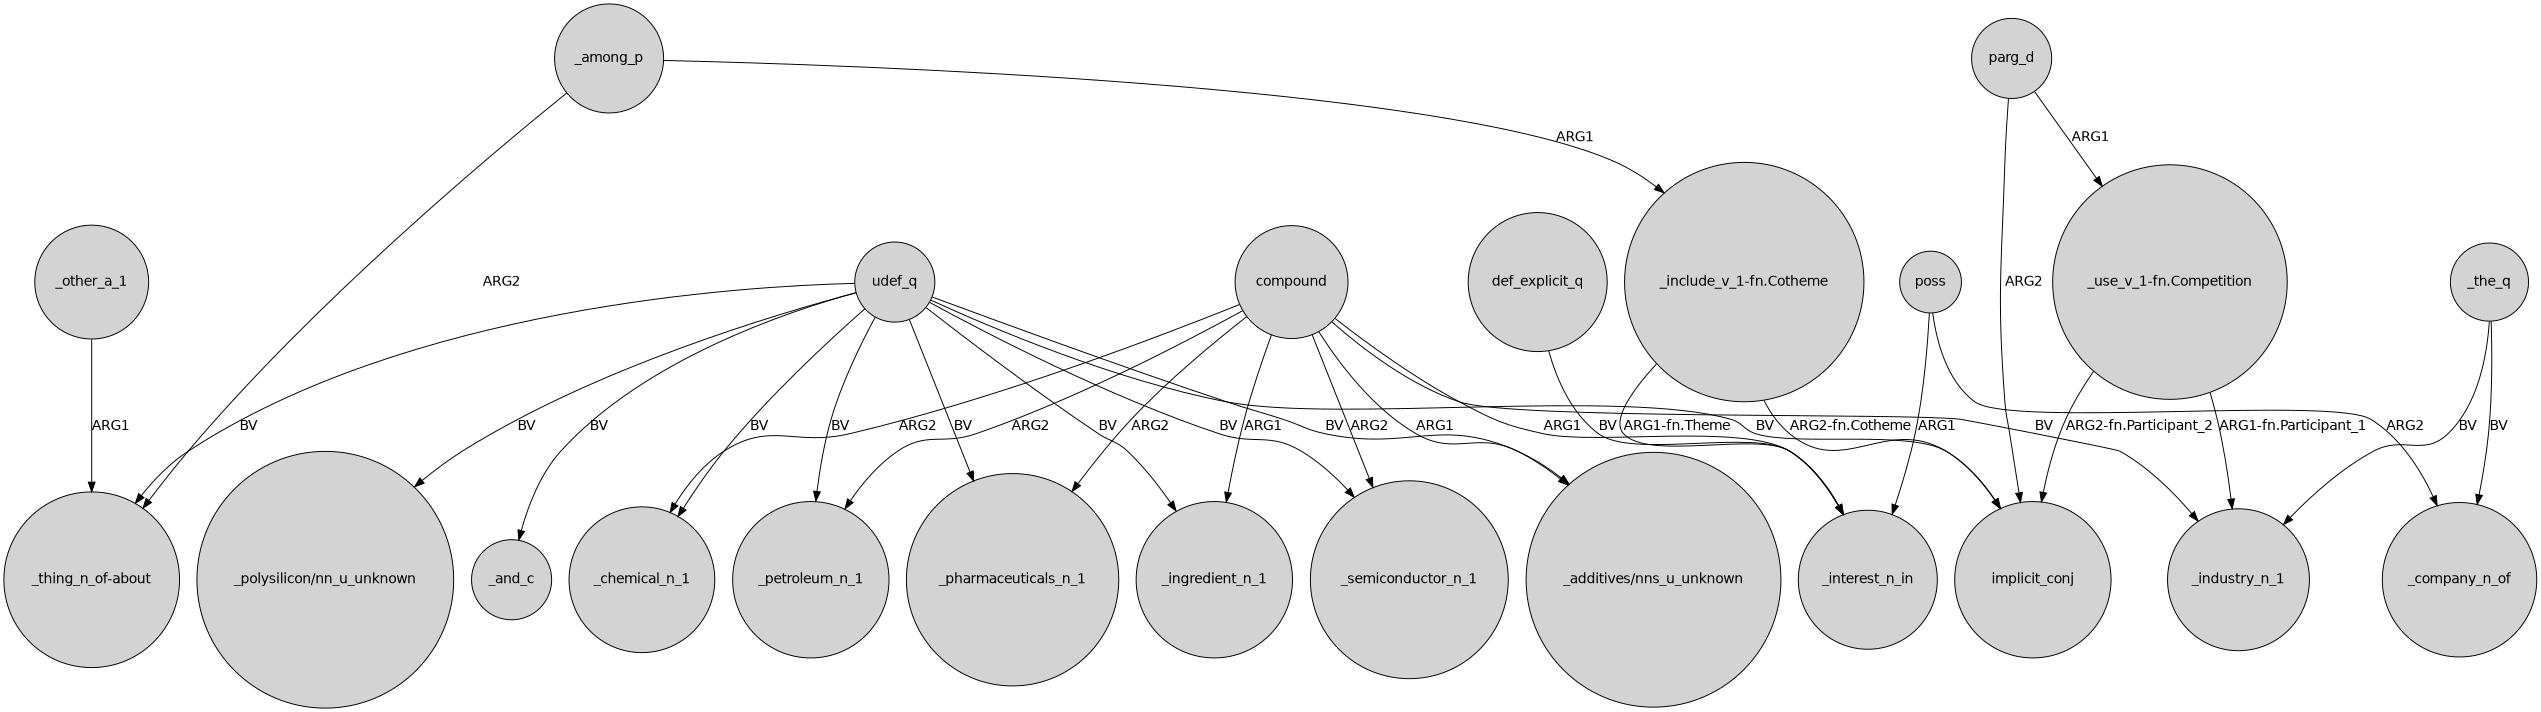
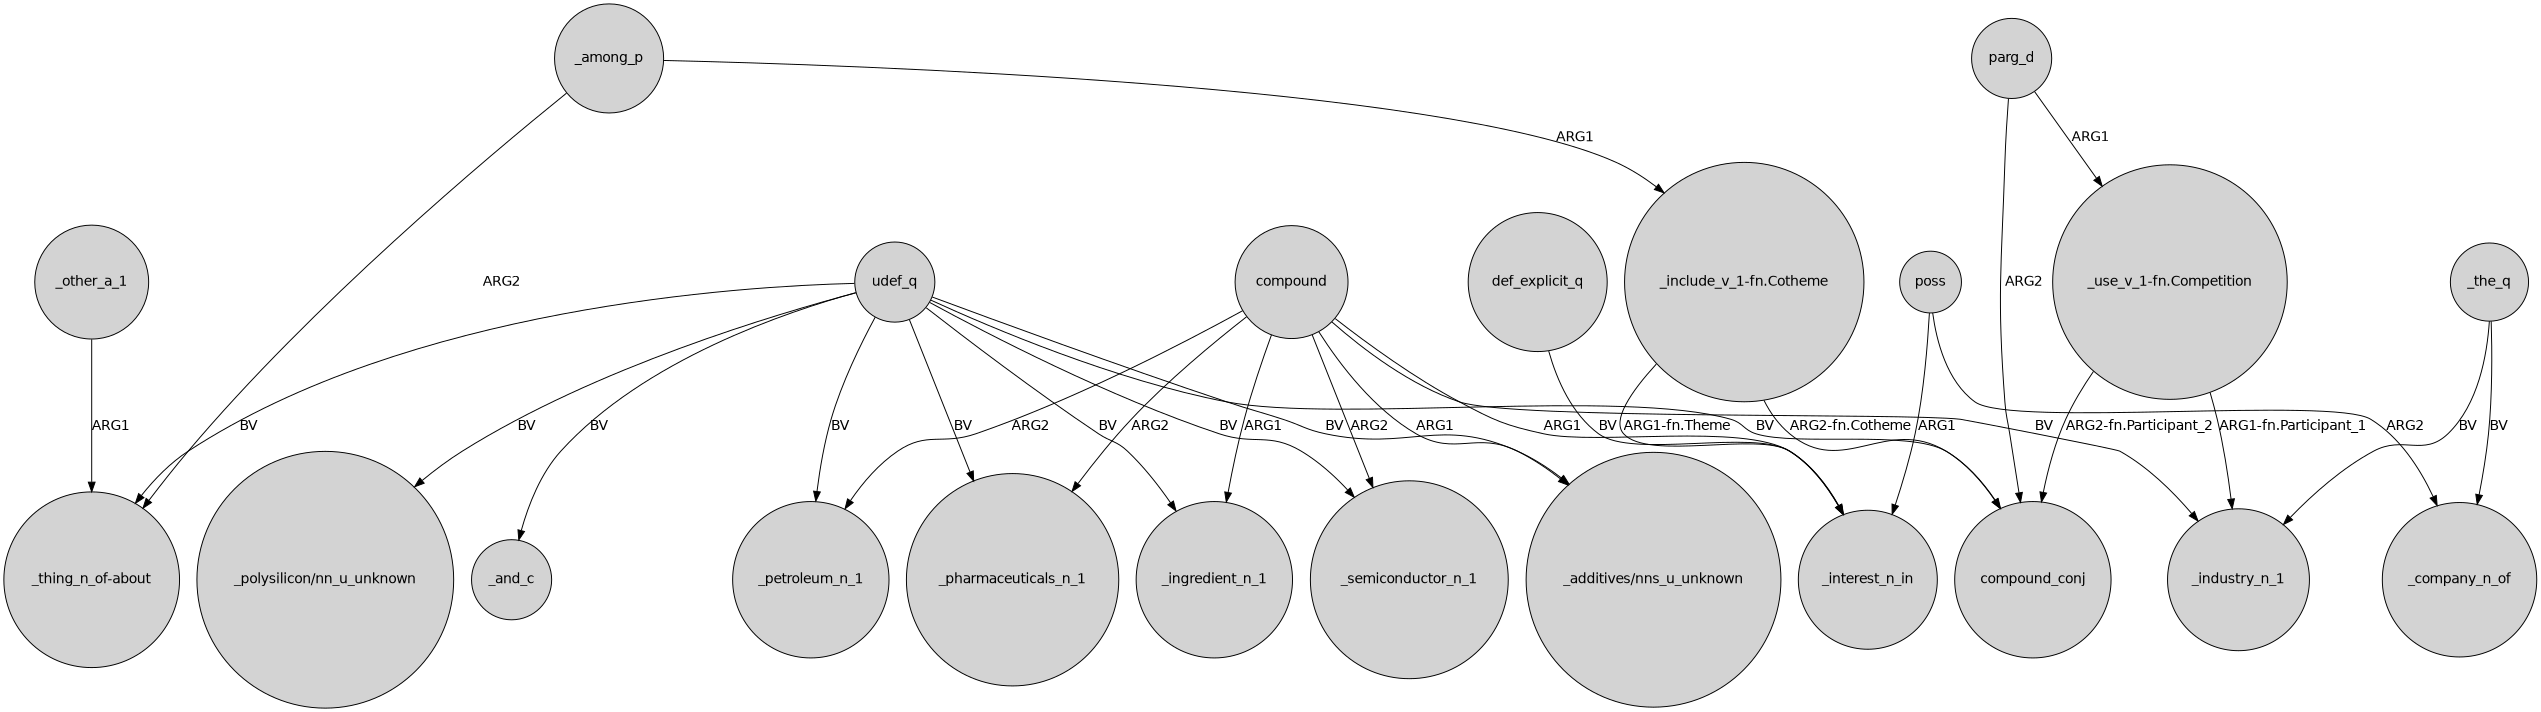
node "_chemical_n_1": removed
node "implicit_conj": label "implicit_conj" -> "compound_conj"
